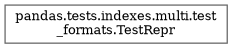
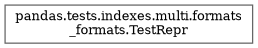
node "pandas.tests.indexes.multi.test _formats.TestRepr": label "pandas.tests.indexes.multi.test _formats.TestRepr" -> "pandas.tests.indexes.multi.formats _formats.TestRepr"
